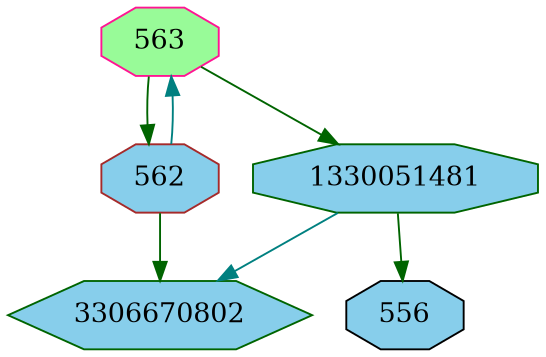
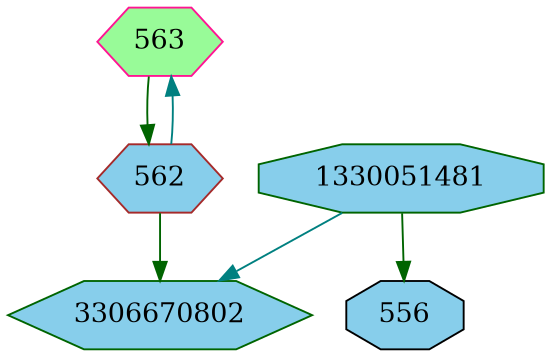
node "563": shape octagon -> hexagon
edge "563" -> "1330051481": removed
node "562": shape octagon -> hexagon
